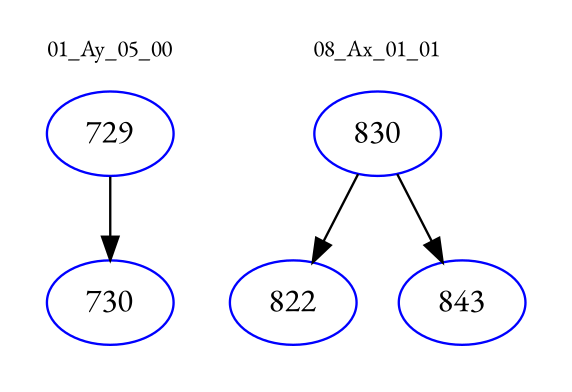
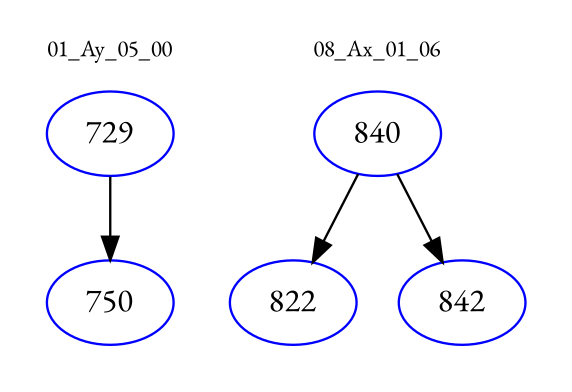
cluster "08_Ax_01_01": label "08_Ax_01_01" -> "08_Ax_01_06"
node "830": label "830" -> "840"
node "730": label "730" -> "750"
node "843": label "843" -> "842"
